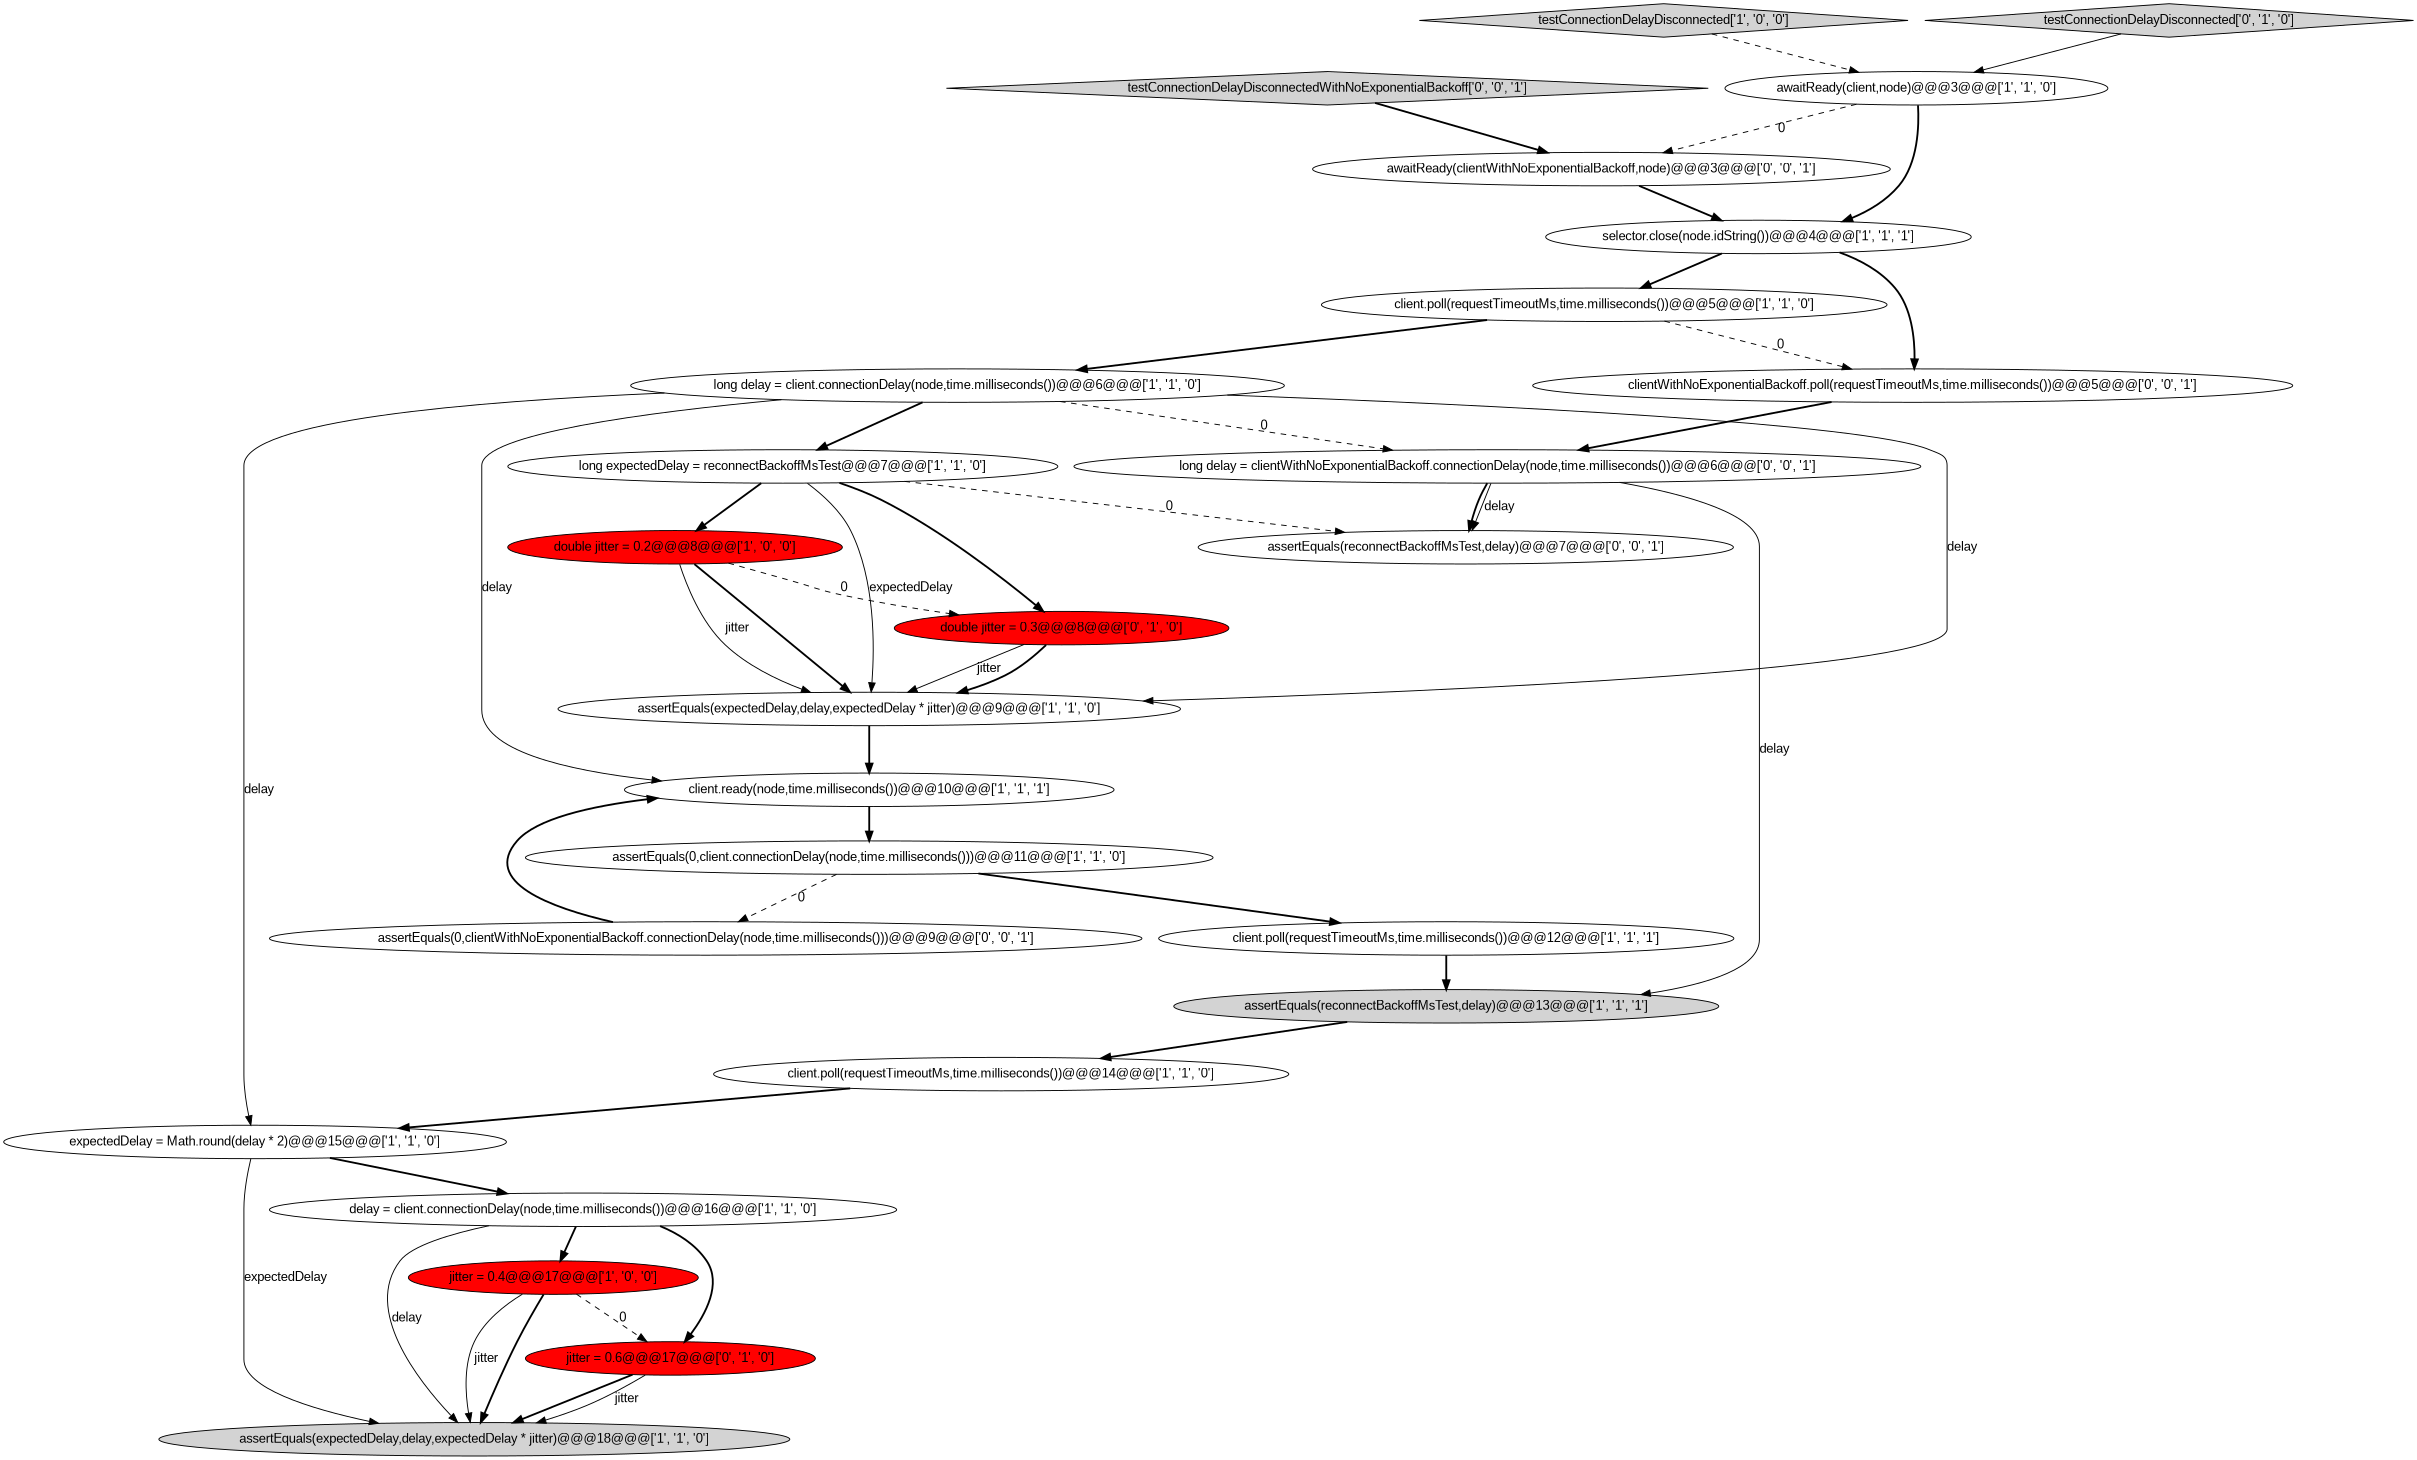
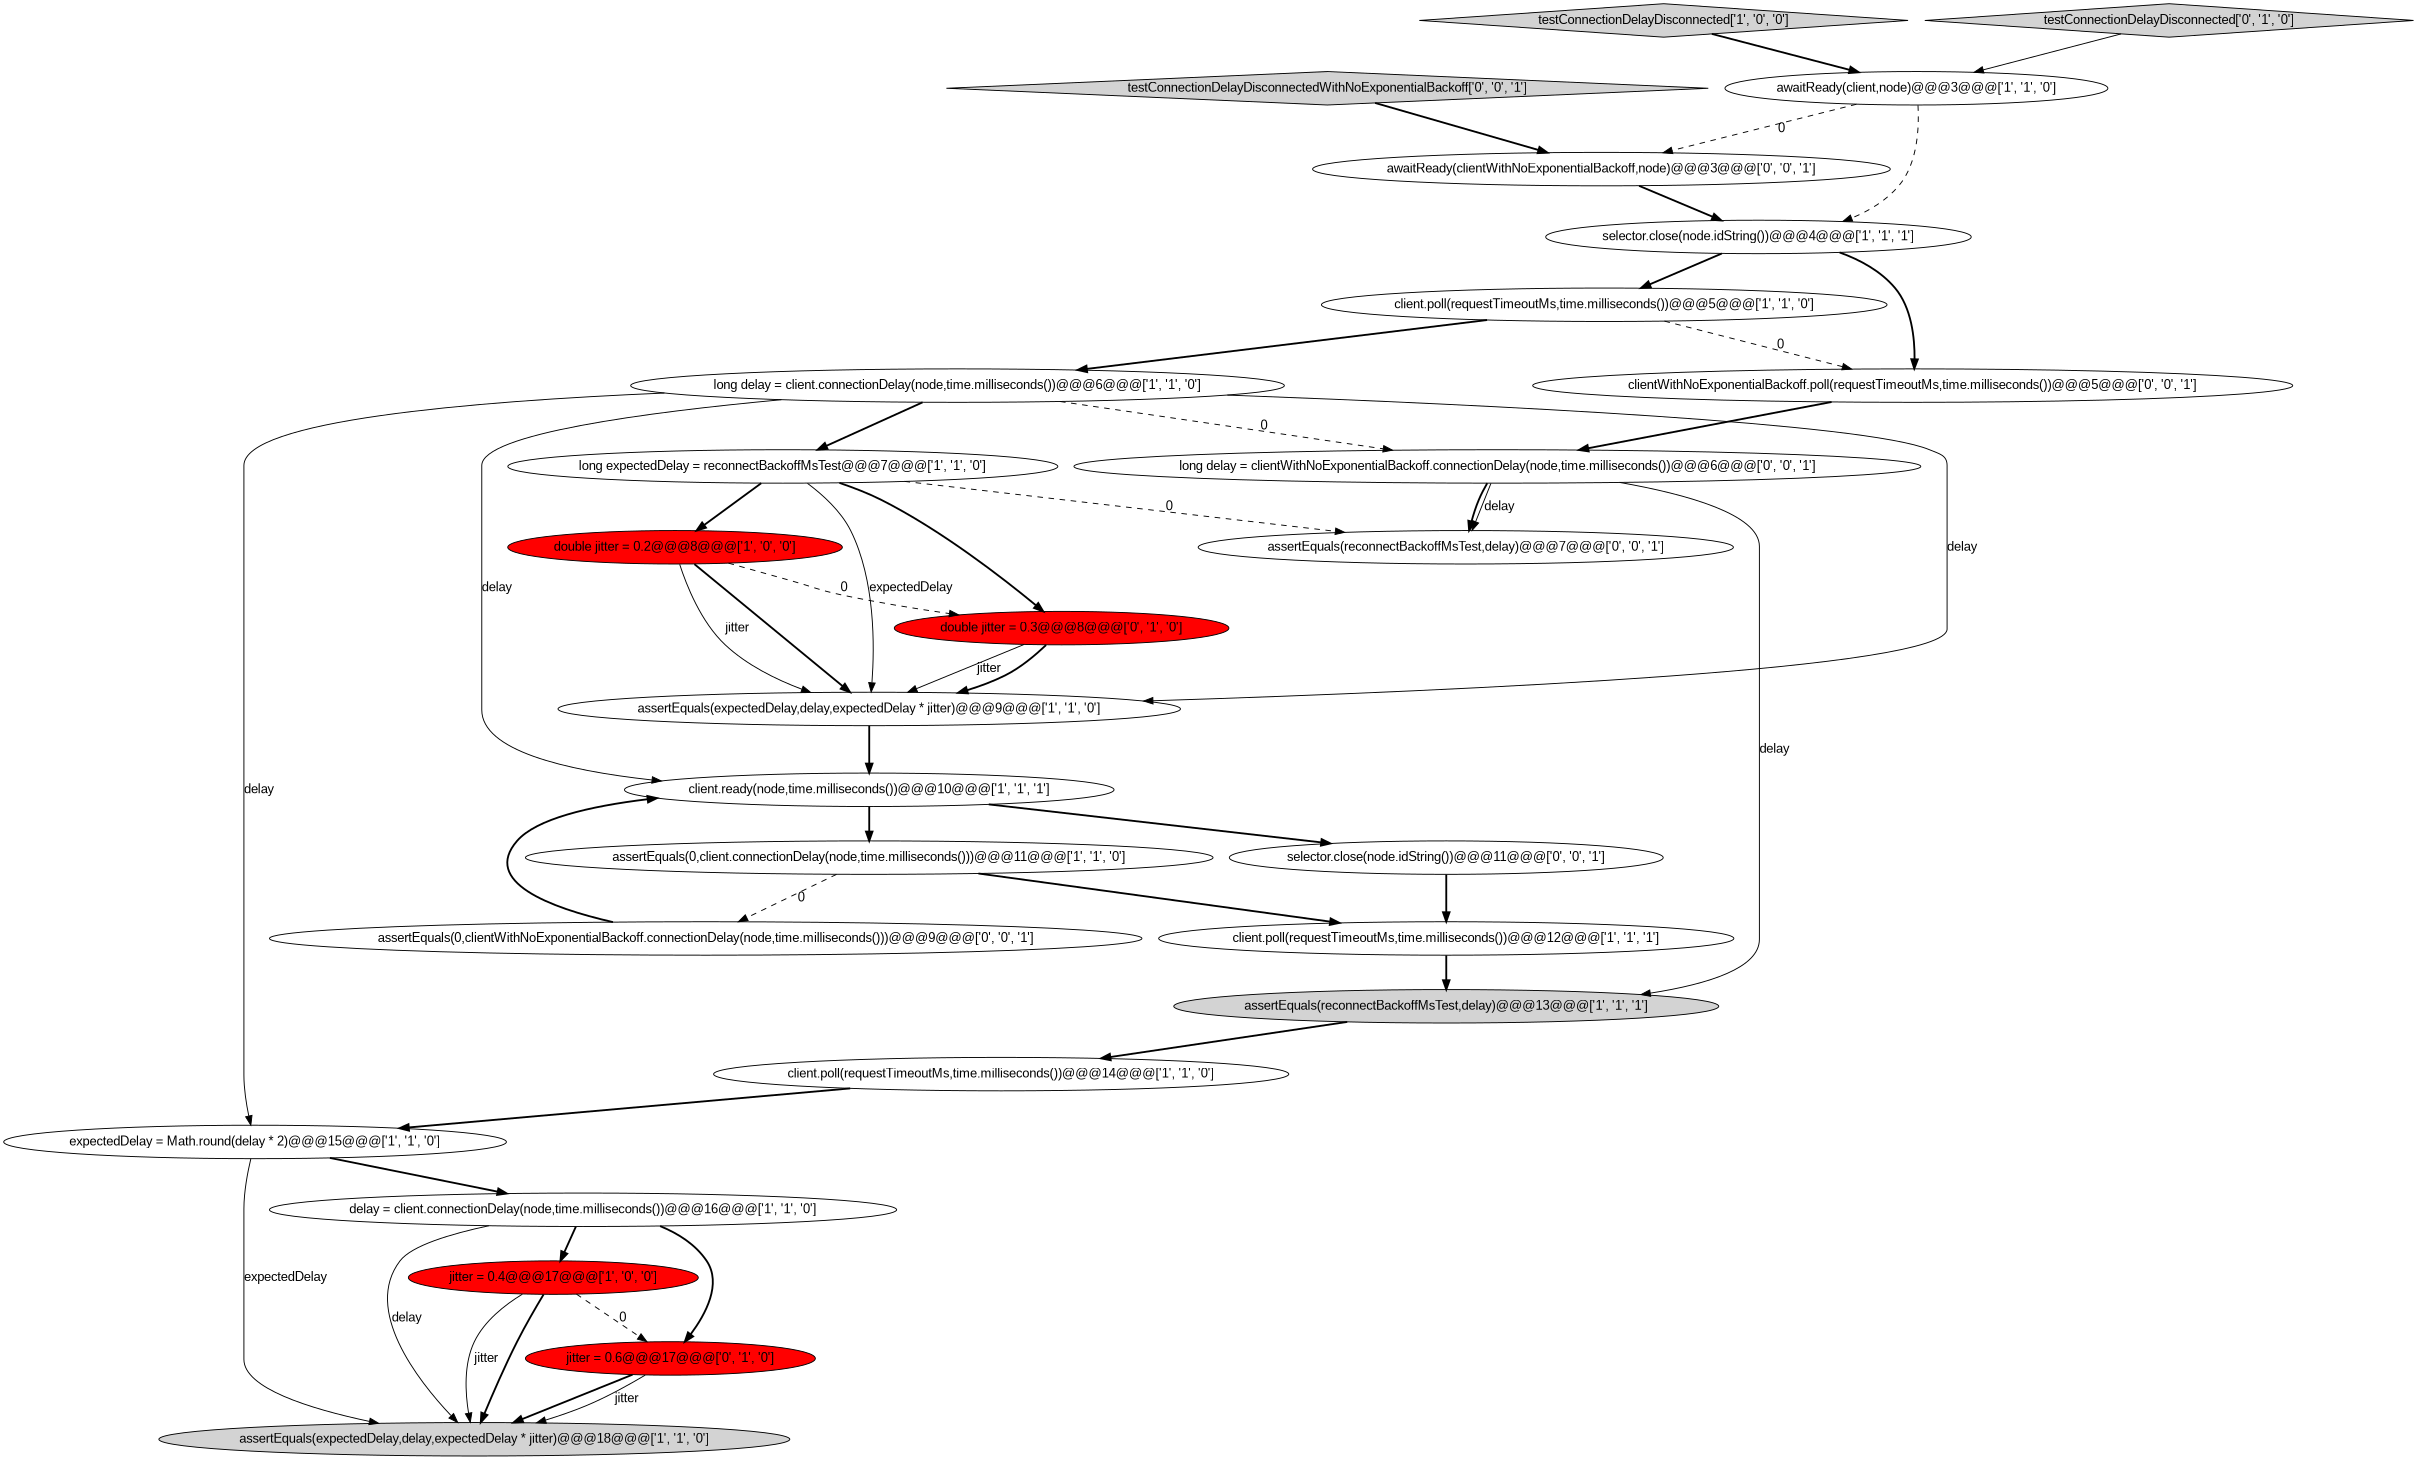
edge "testConnectionDelayDisconnected['1', '0', '0']" -> "awaitReady(client,node)@@@3@@@['1', '1', '0']": style dashed -> bold
edge "awaitReady(client,node)@@@3@@@['1', '1', '0']" -> "selector.close(node.idString())@@@4@@@['1', '1', '1']": style bold -> dashed
node "selector.close(node.idString())@@@11@@@['0', '0', '1']": added
